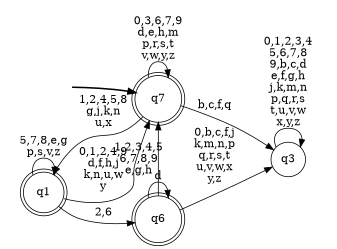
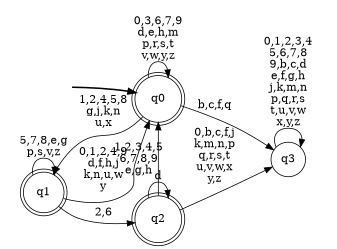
node "q7": label "q7" -> "q0"
node "q6": label "q6" -> "q2"
